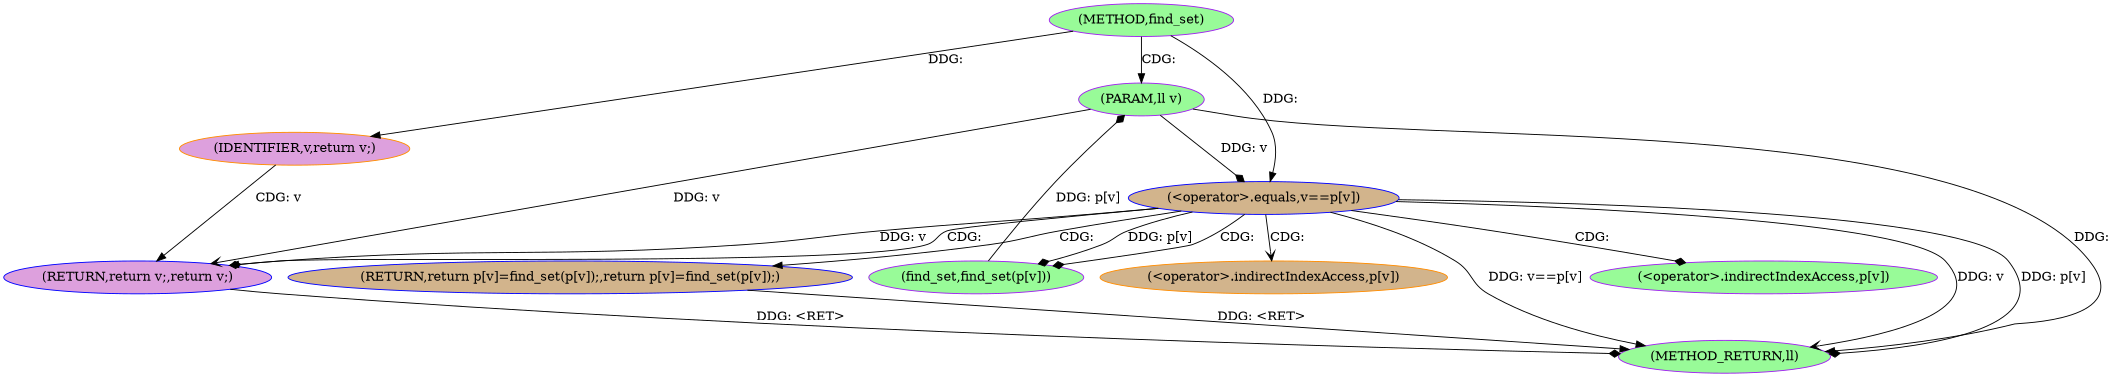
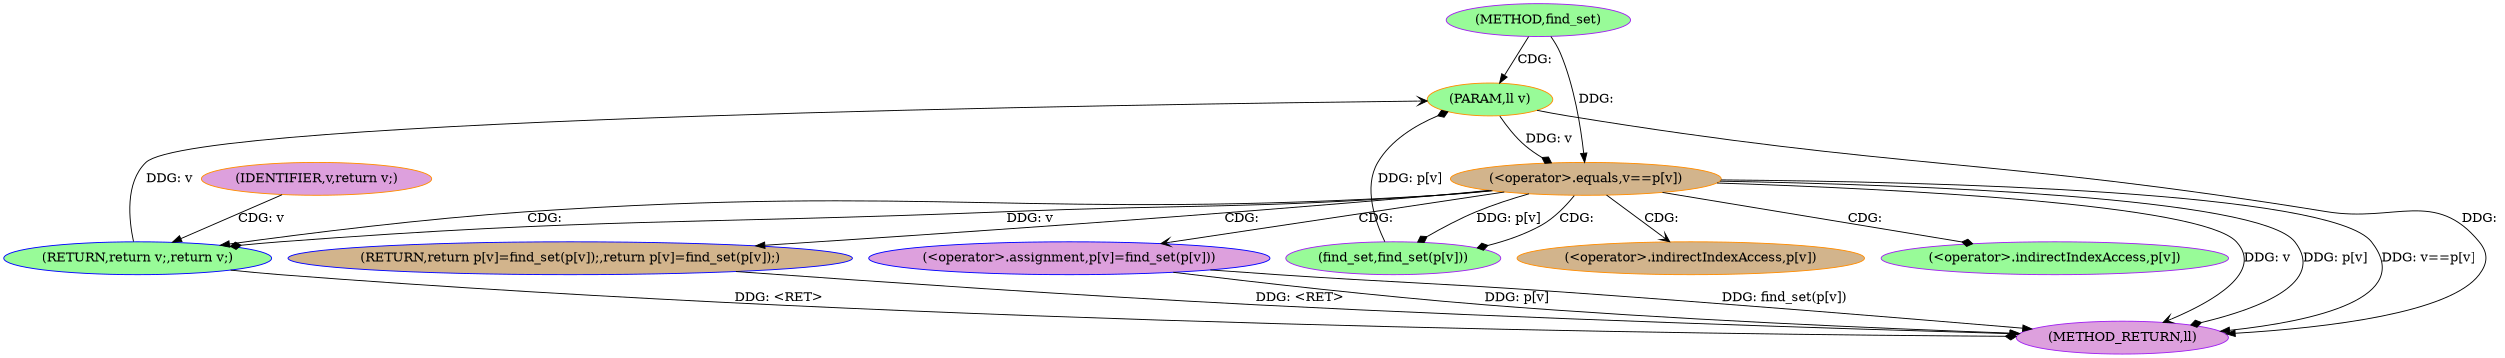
edge "(METHOD,find_set)" -> "(IDENTIFIER,v,return v;)": removed, label "DDG:"
node "(PARAM,ll v)": color purple -> darkorange
edge "(PARAM,ll v)" -> "(RETURN,return v;,return v;)": reversed
node "(<operator>.equals,v==p[v])": color blue -> darkorange
node "(<operator>.assignment,p[v]=find_set(p[v]))": added
node "(RETURN,return v;,return v;)": fillcolor plum -> palegreen
node "(METHOD_RETURN,ll)": fillcolor palegreen -> plum
